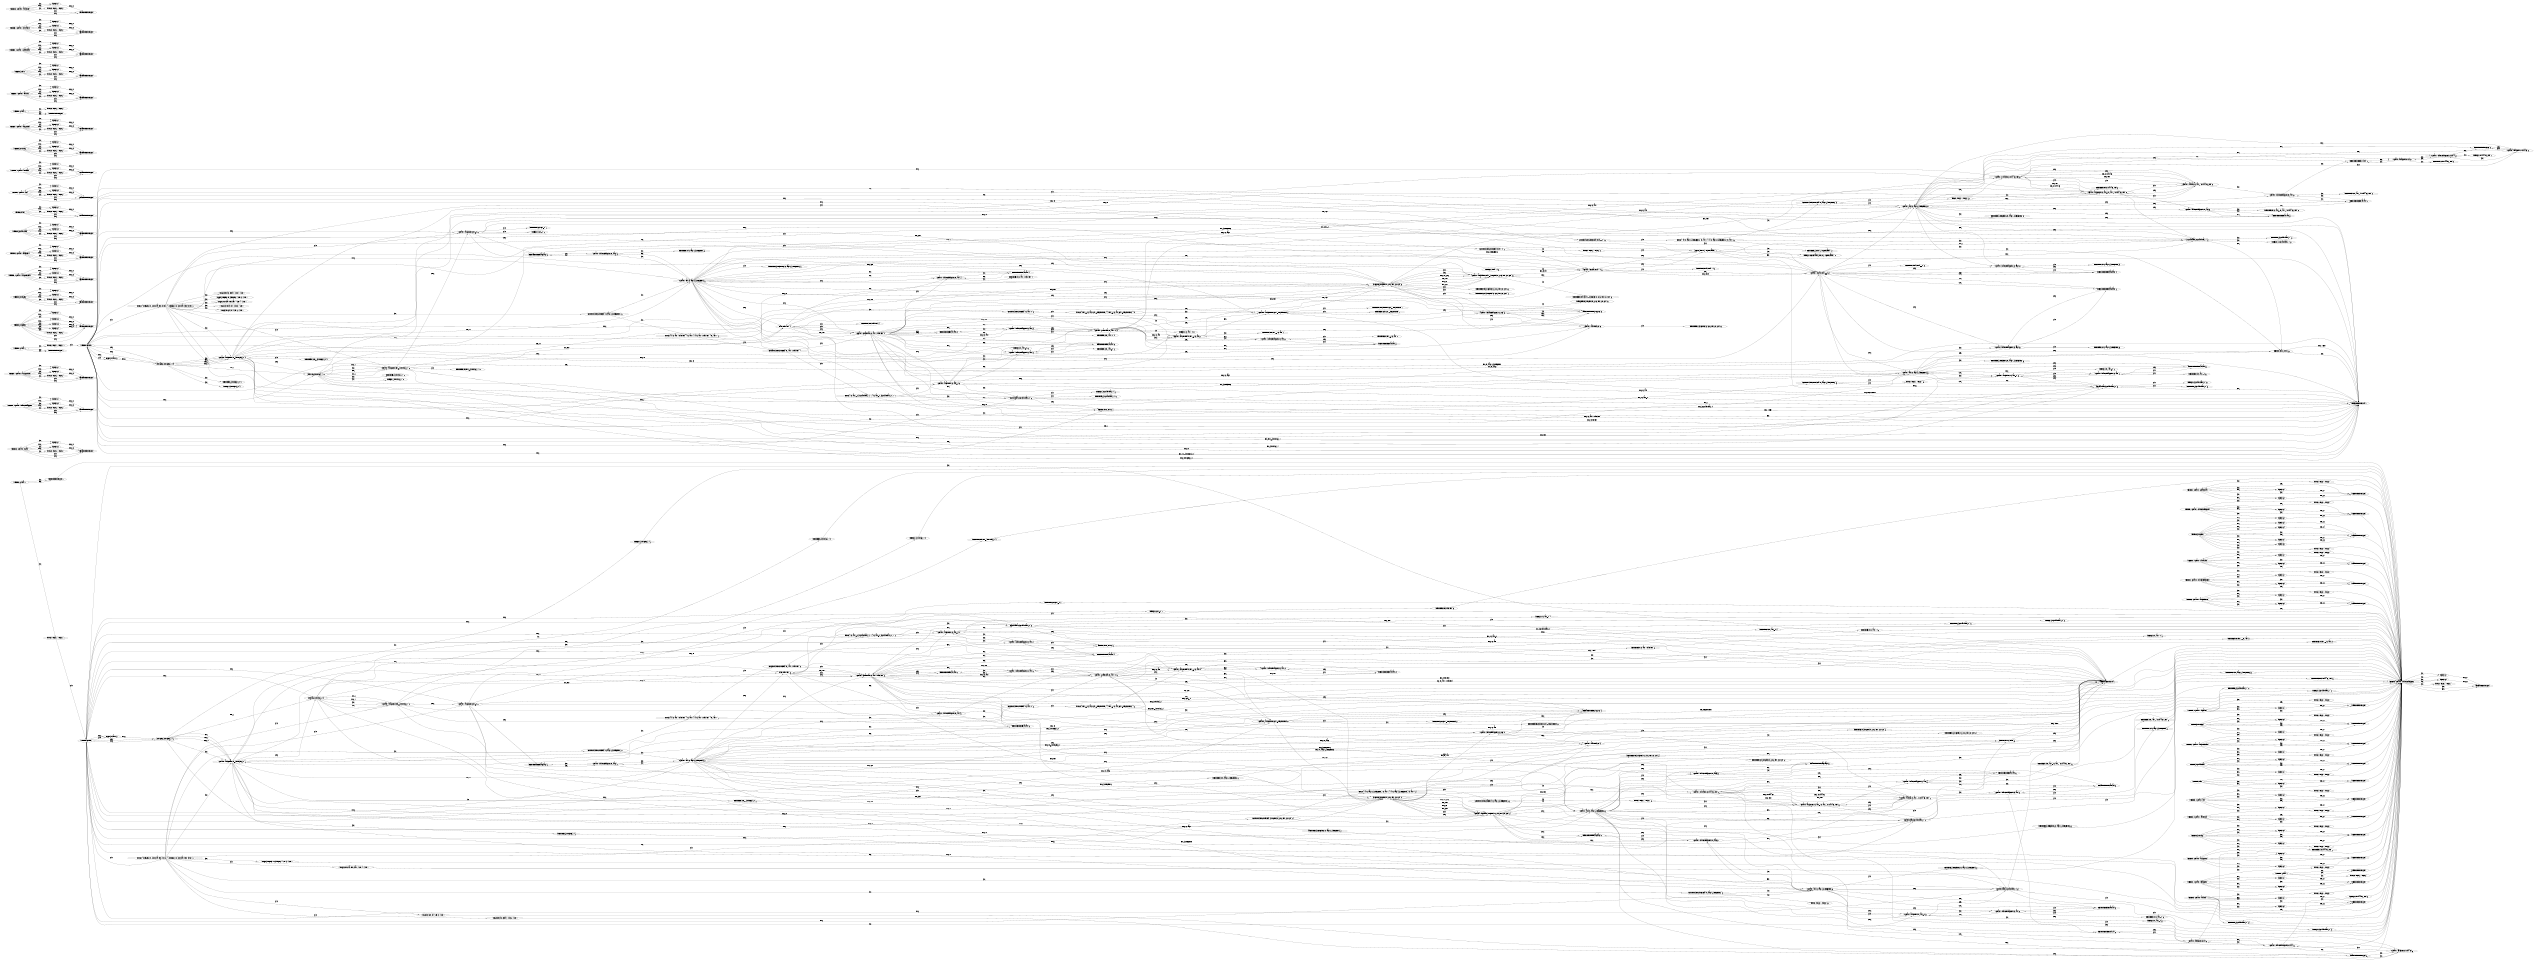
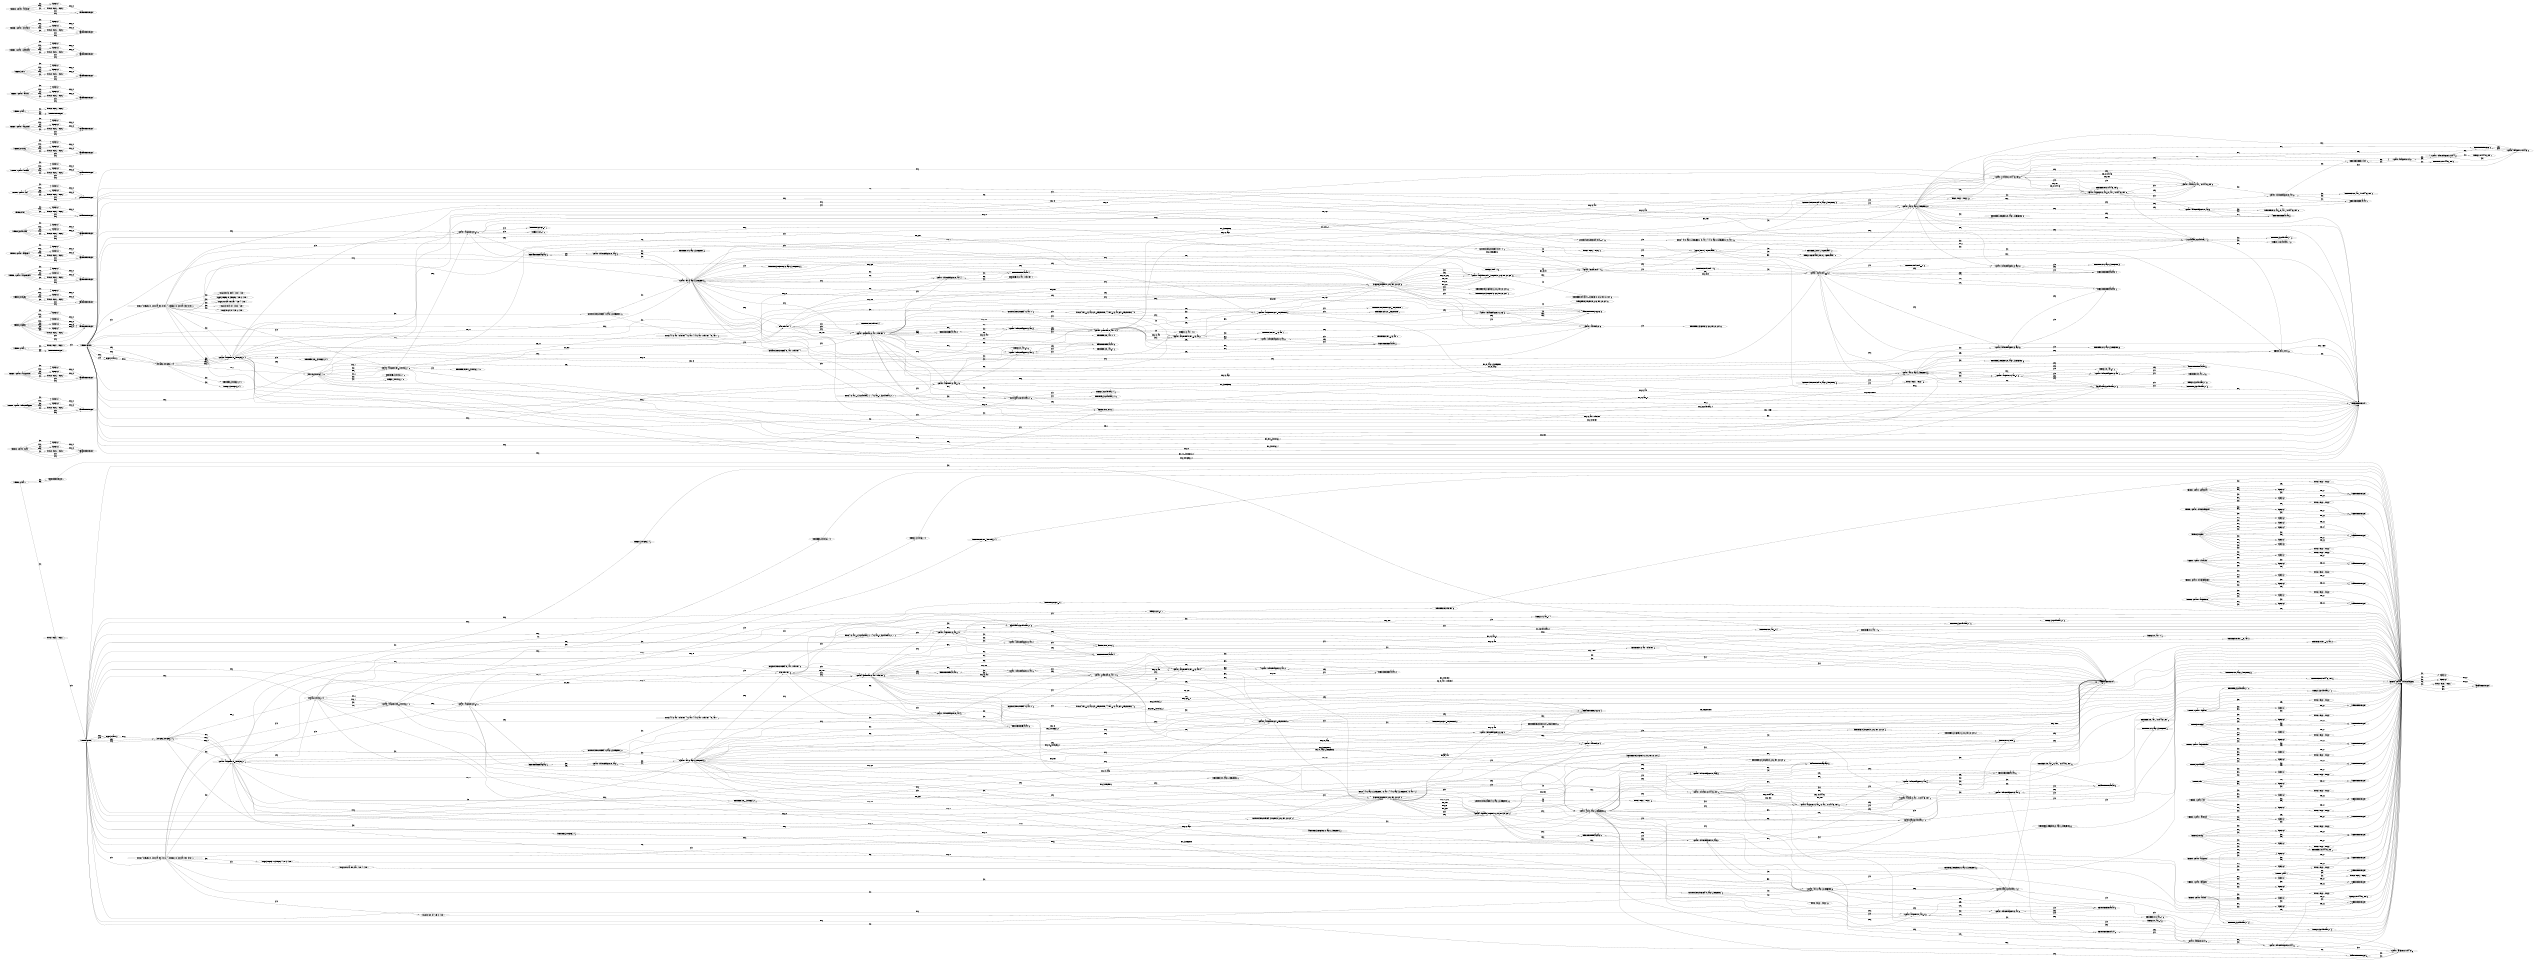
edge "(CONTROL_STRUCTURE,IF,if (result == 0))" -> "(<operator>.equals,result == 0)": now "(IDENTIFIER,result,result < 0)" -> "(<operator>.equals,result == 0)"
node "<(LOCAL,Resub m: Resub)<SUB>6</SUB>>": removed
